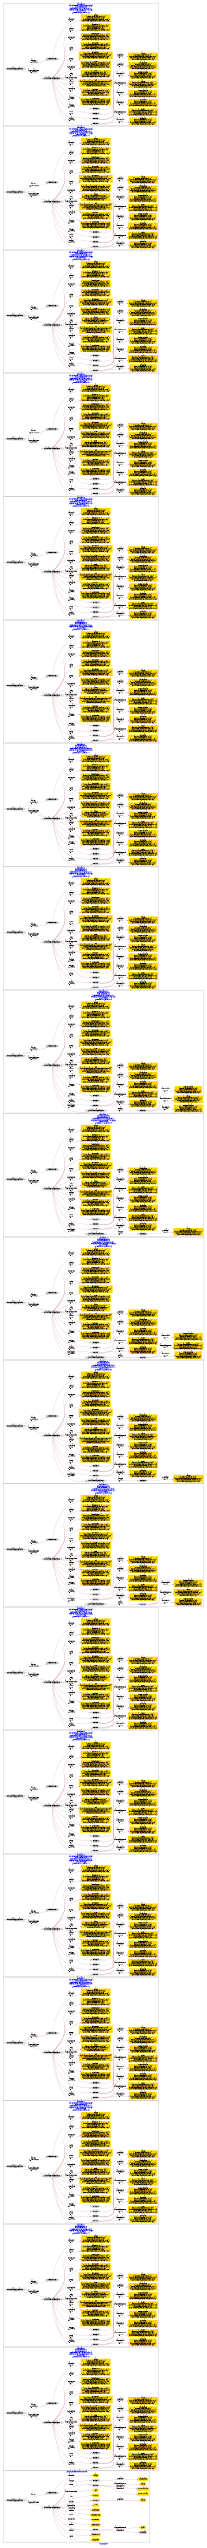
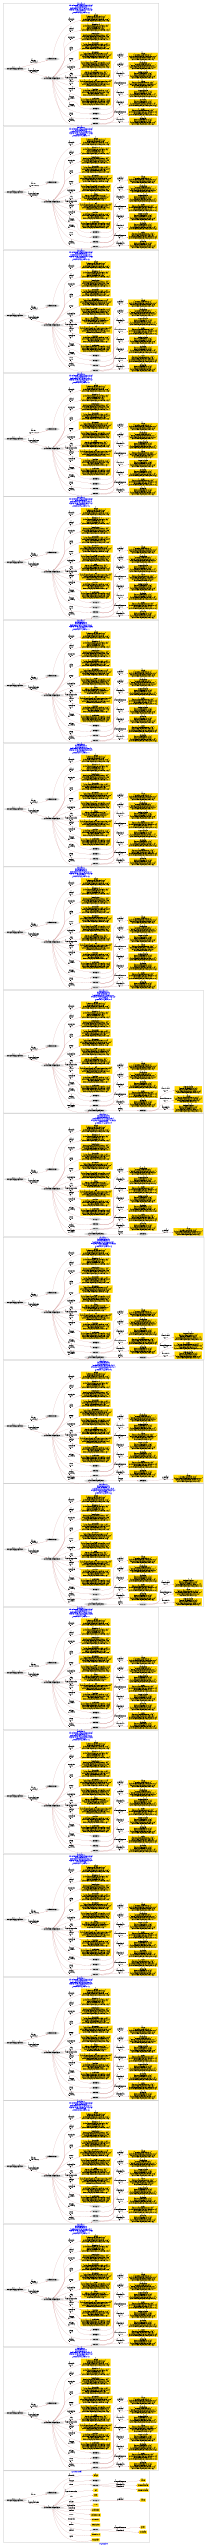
cluster "1-biographicalInformation model": label "1-biographicalInformation model" -> "1-correct model"
node "Classification": removed
node "Concept": label "Concept" -> "Title"
node "birthDate": fillcolor lightgray -> gold
